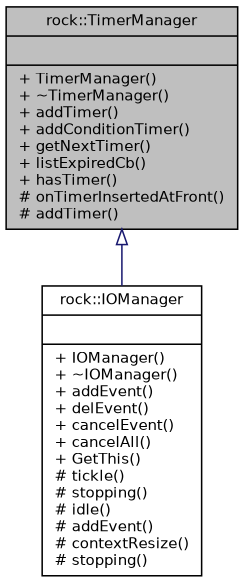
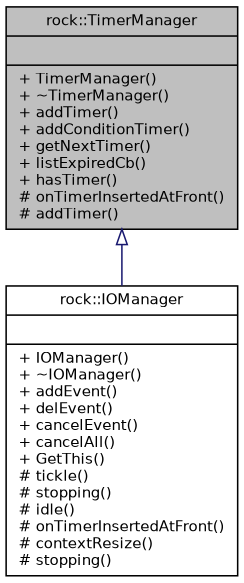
node "rock::IOManager": text "# addEvent()" -> "# onTimerInsertedAtFront()"
